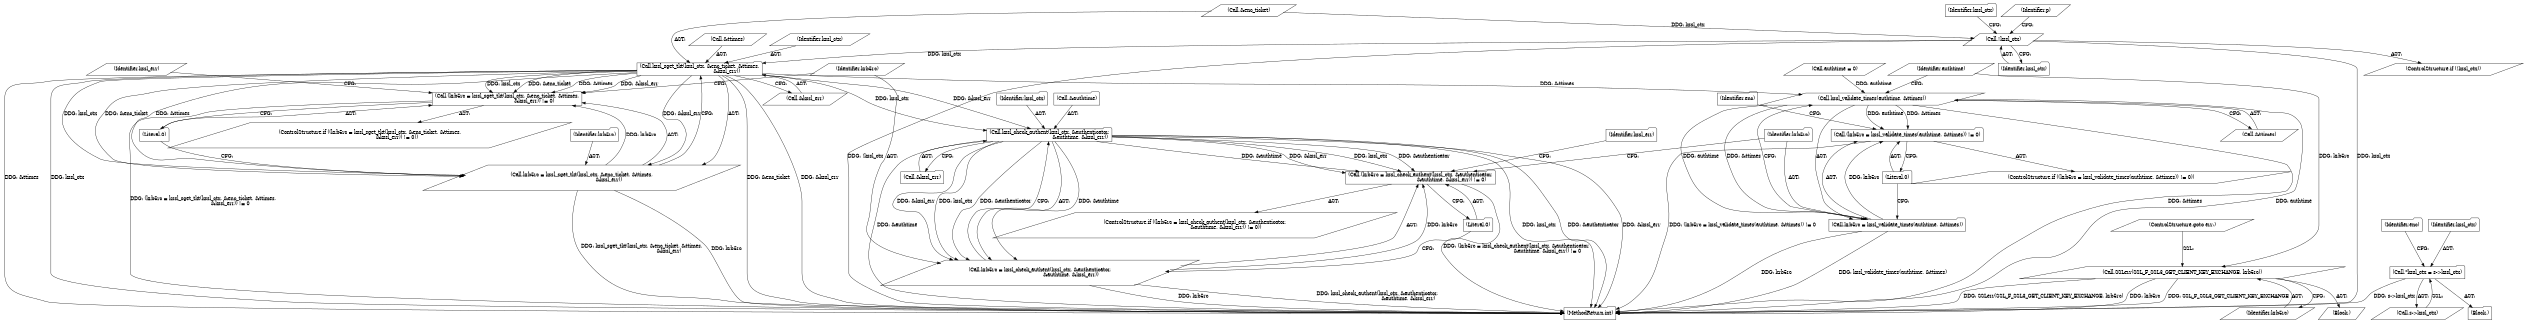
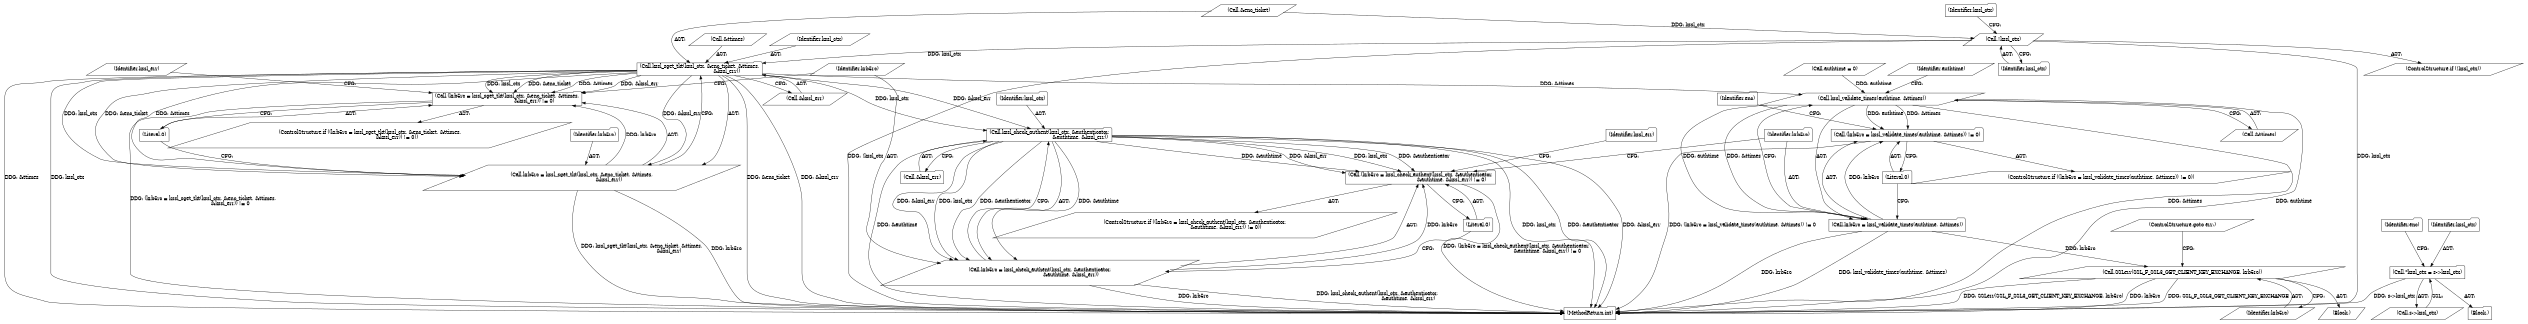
node "(Identifier,p)": removed
edge "(Identifier,authtime)" -> "(Call,SSLerr(SSL_F_SSL3_GET_CLIENT_KEY_EXCHANGE, krb5rc))": now "(Call,krb5rc = kssl_validate_times(authtime, &ttimes))" -> "(Call,SSLerr(SSL_F_SSL3_GET_CLIENT_KEY_EXCHANGE, krb5rc))"
node "(Call,&authtime)": removed
edge "(ControlStructure,goto err;)" -> "(Call,SSLerr(SSL_F_SSL3_GET_CLIENT_KEY_EXCHANGE, krb5rc))": label "SSL: " -> "CFG: "
